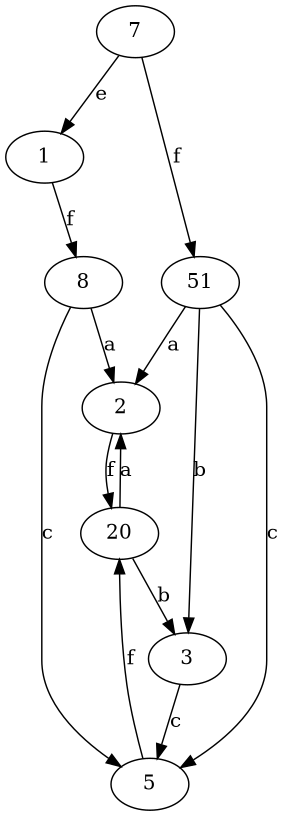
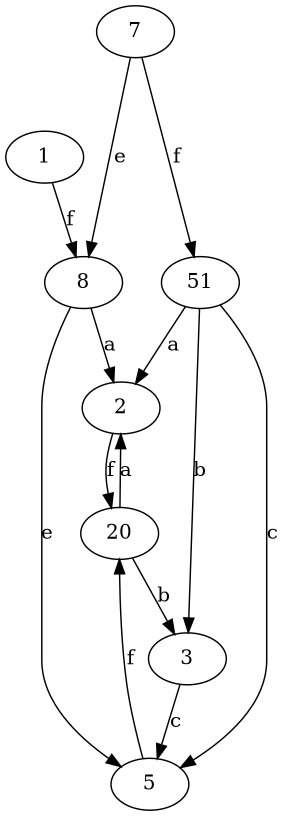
edge "7" -> "1": now "7" -> "8"
edge "8" -> "5": label "c" -> "e"
